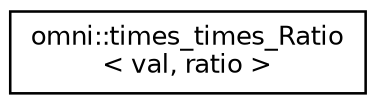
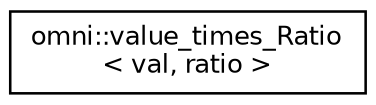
node "omni::times_times_Ratio < val, ratio >": label "omni::times_times_Ratio < val, ratio >" -> "omni::value_times_Ratio < val, ratio >"
